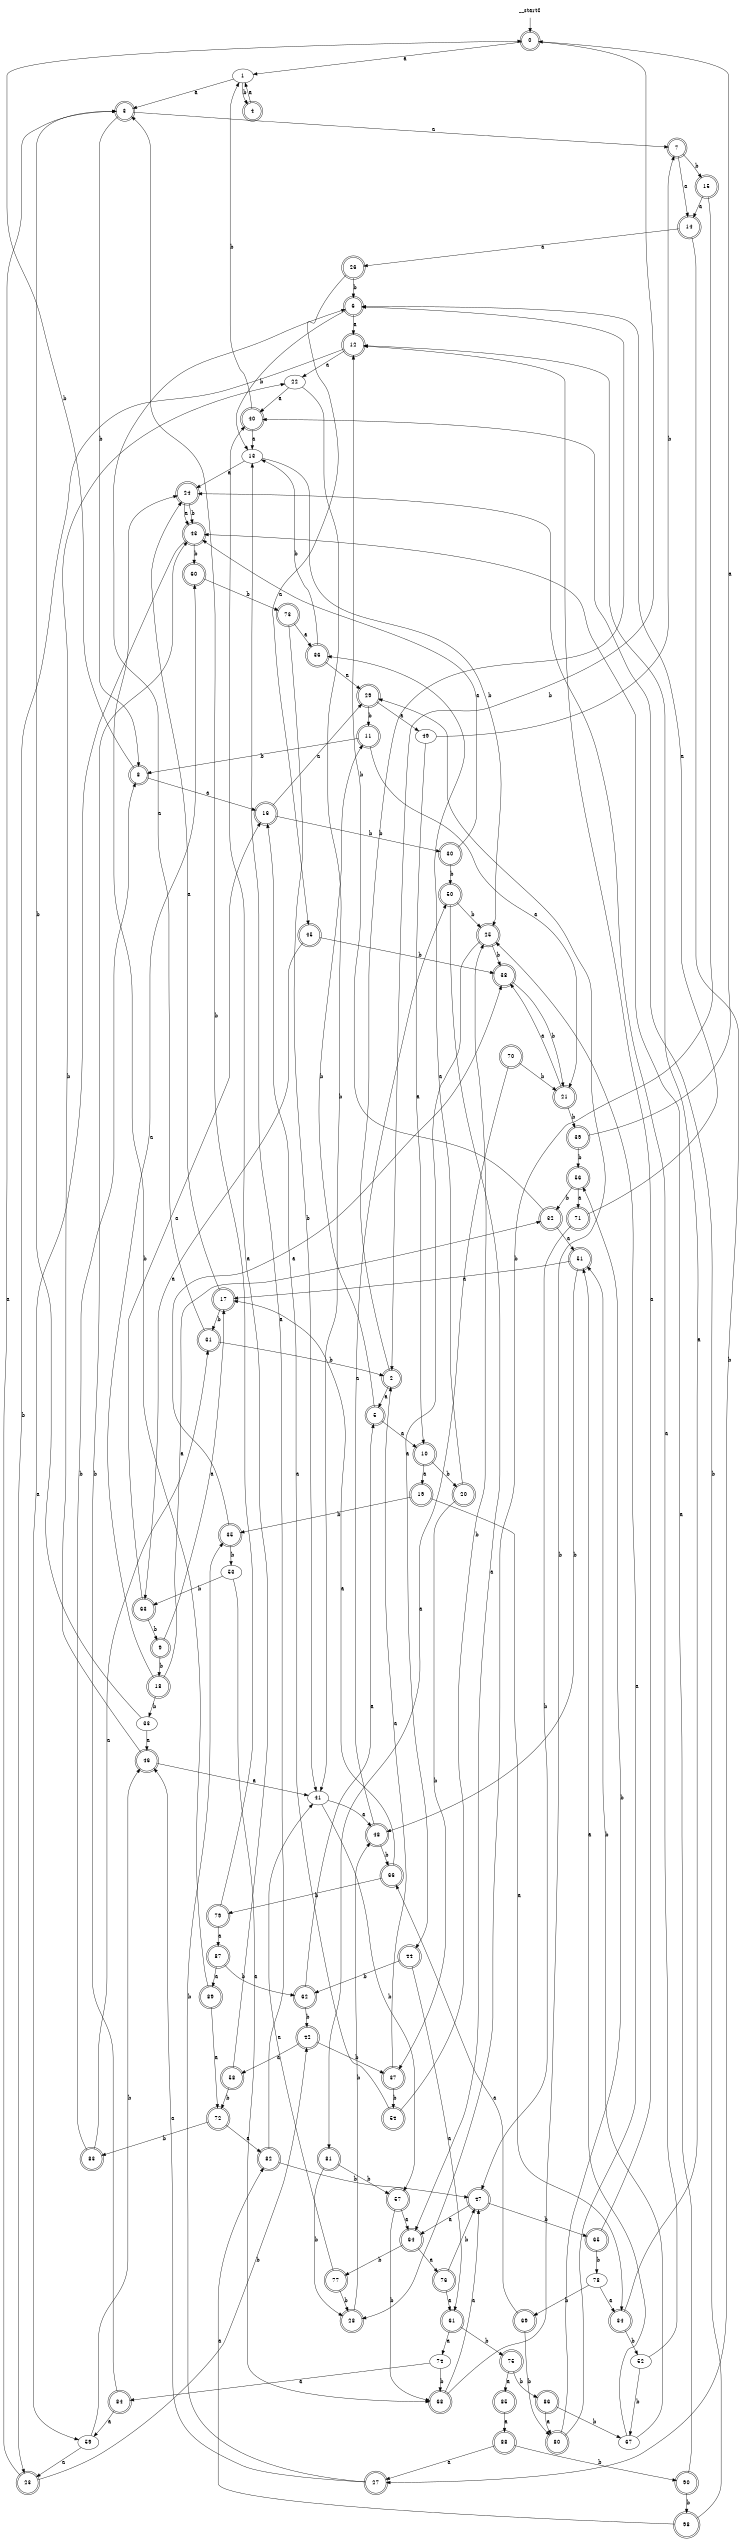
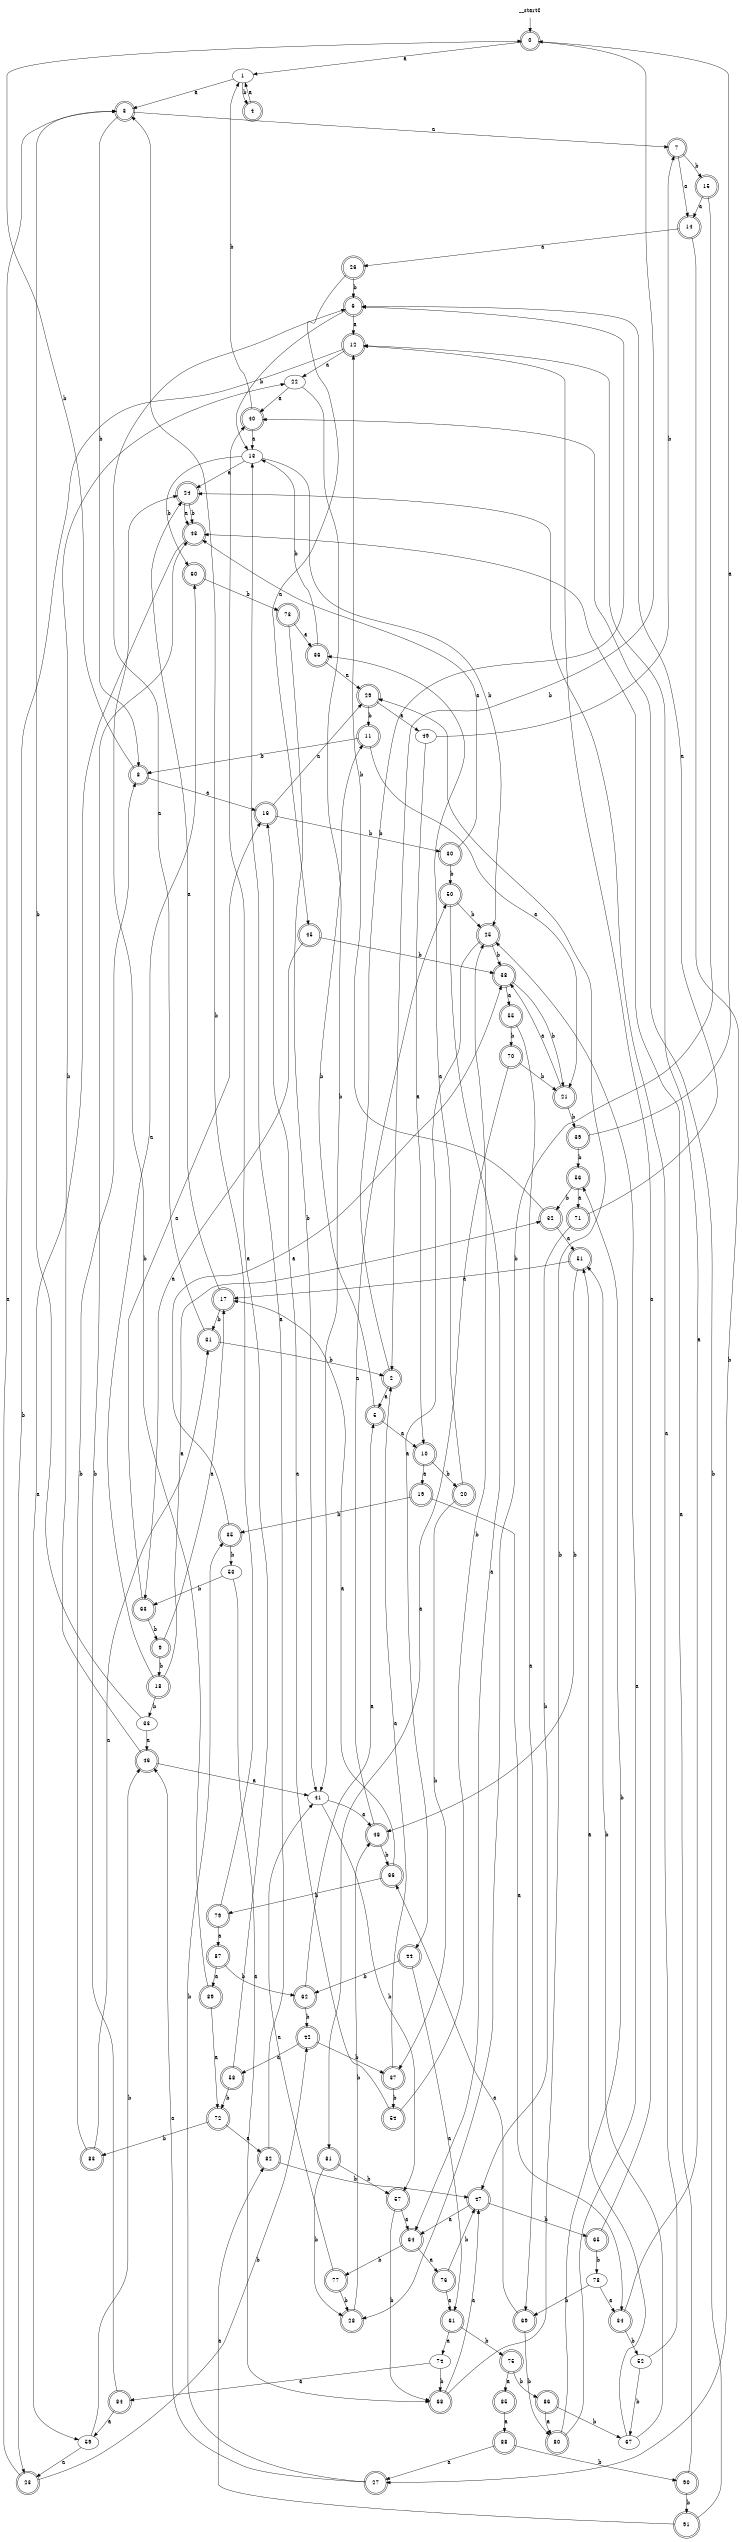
edge "43" -> "60": now "13" -> "60"
node "55": added
node "98": label "98" -> "91"
